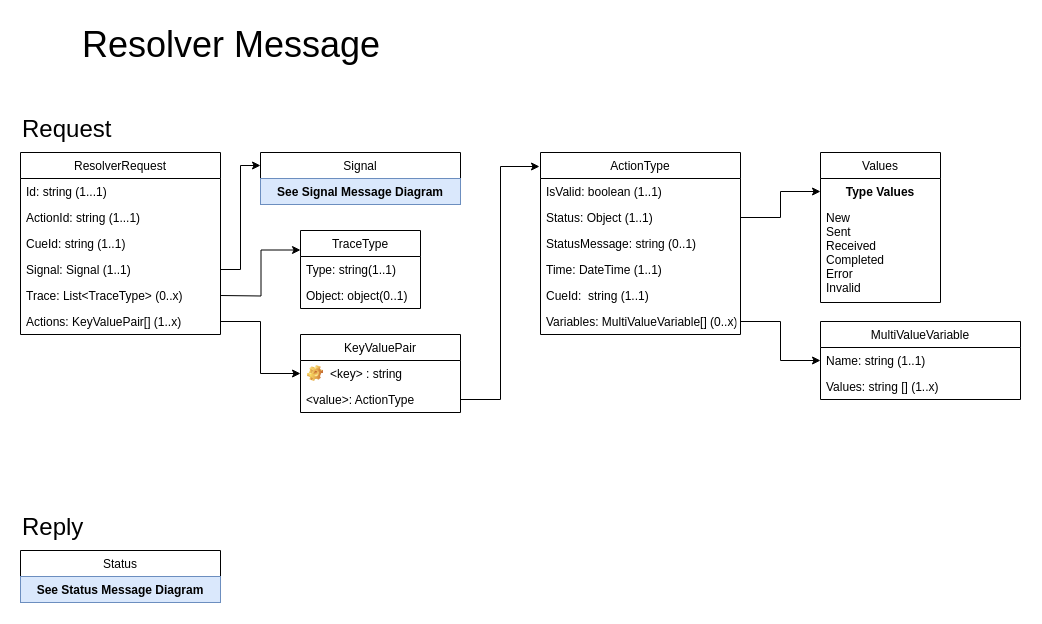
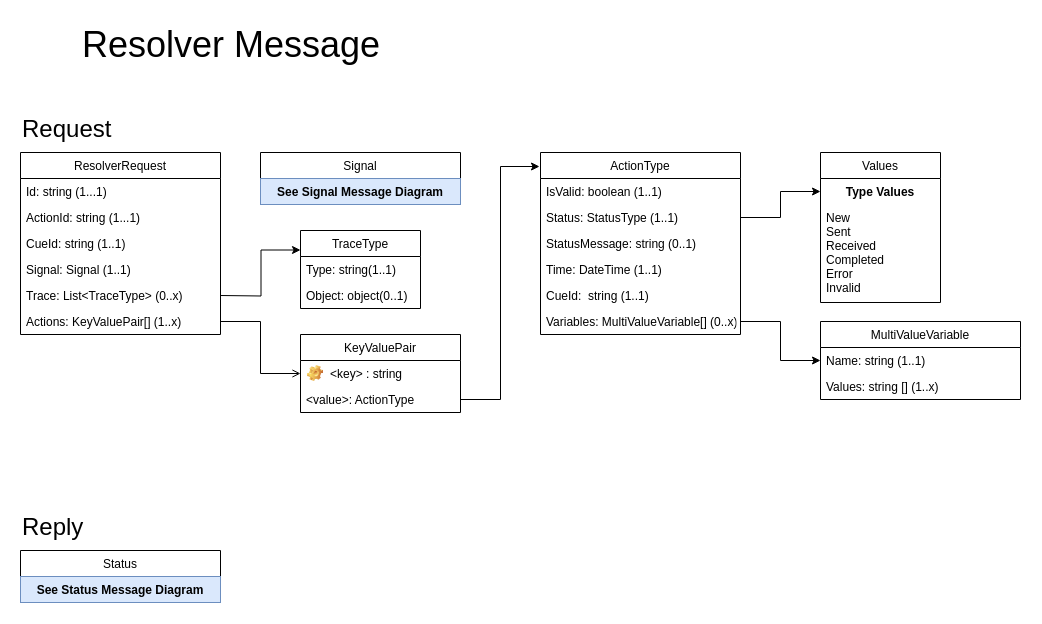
node "Status: Object (1..1)": label "Status: Object (1..1)" -> "Status: StatusType (1..1)"
edge "Signal: Signal (1..1)" -> "Signal": removed
edge "Actions: KeyValuePair[] (1..x)" -> "KeyValuePair": arrowhead classic -> open
